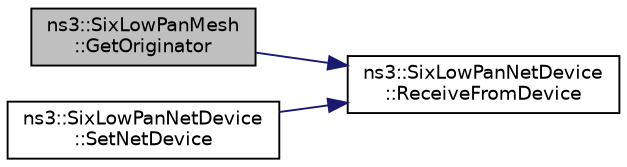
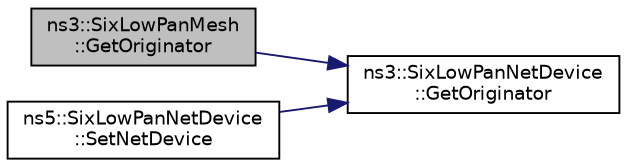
node "ns3::SixLowPanNetDevice ::ReceiveFromDevice": label "ns3::SixLowPanNetDevice ::ReceiveFromDevice" -> "ns3::SixLowPanNetDevice ::GetOriginator"
node "ns3::SixLowPanNetDevice ::SetNetDevice": label "ns3::SixLowPanNetDevice ::SetNetDevice" -> "ns5::SixLowPanNetDevice ::SetNetDevice"
